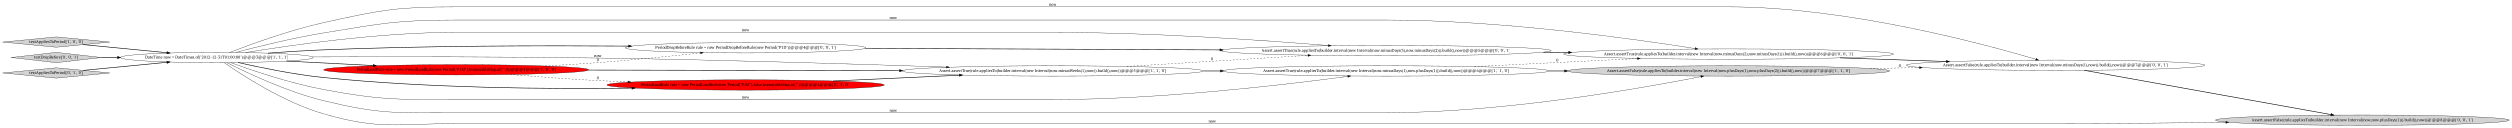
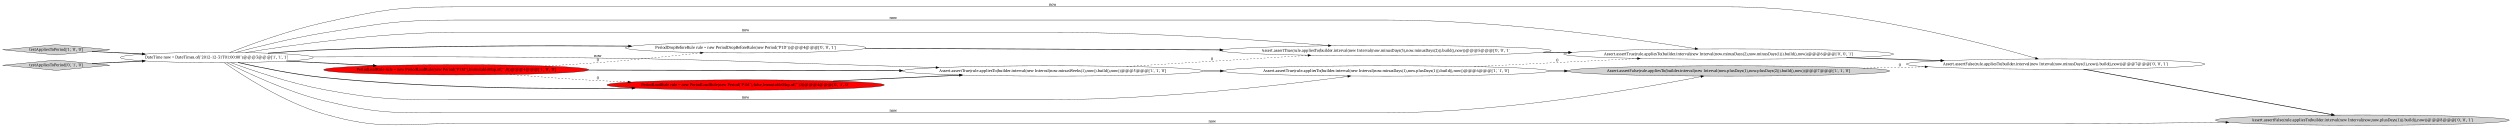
node "testDropBefore['0', '0', '1']": removed
